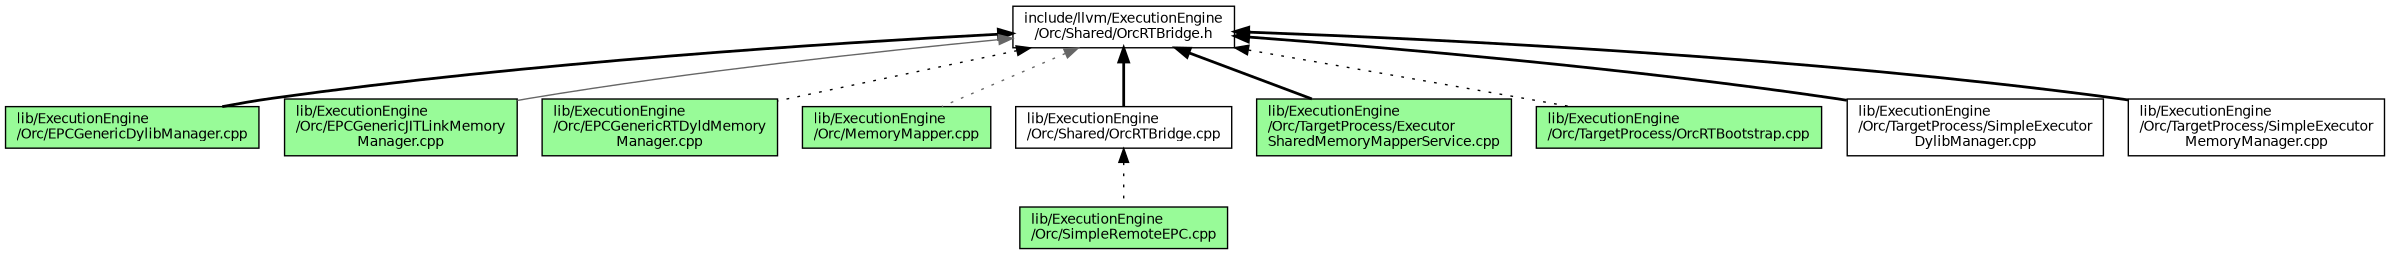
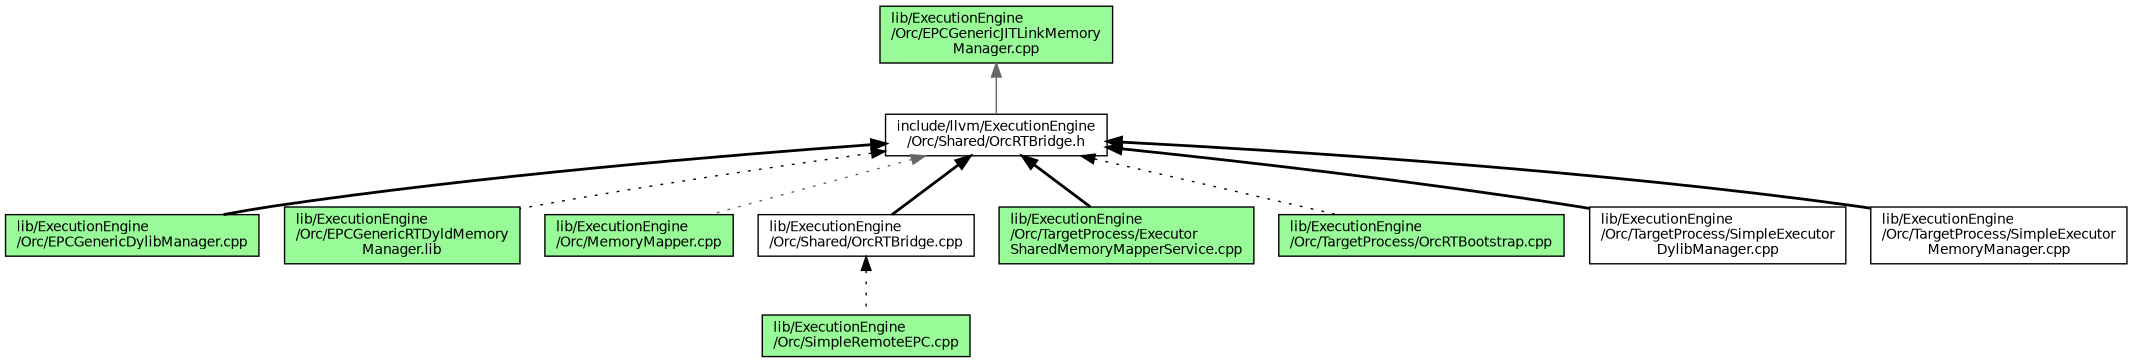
edge "lib/ExecutionEngine /Orc/EPCGenericJITLinkMemory Manager.cpp" -> "include/llvm/ExecutionEngine /Orc/Shared/OrcRTBridge.h": reversed
node "lib/ExecutionEngine /Orc/EPCGenericRTDyldMemory Manager.cpp": label "lib/ExecutionEngine /Orc/EPCGenericRTDyldMemory Manager.cpp" -> "lib/ExecutionEngine /Orc/EPCGenericRTDyldMemory Manager.lib"
